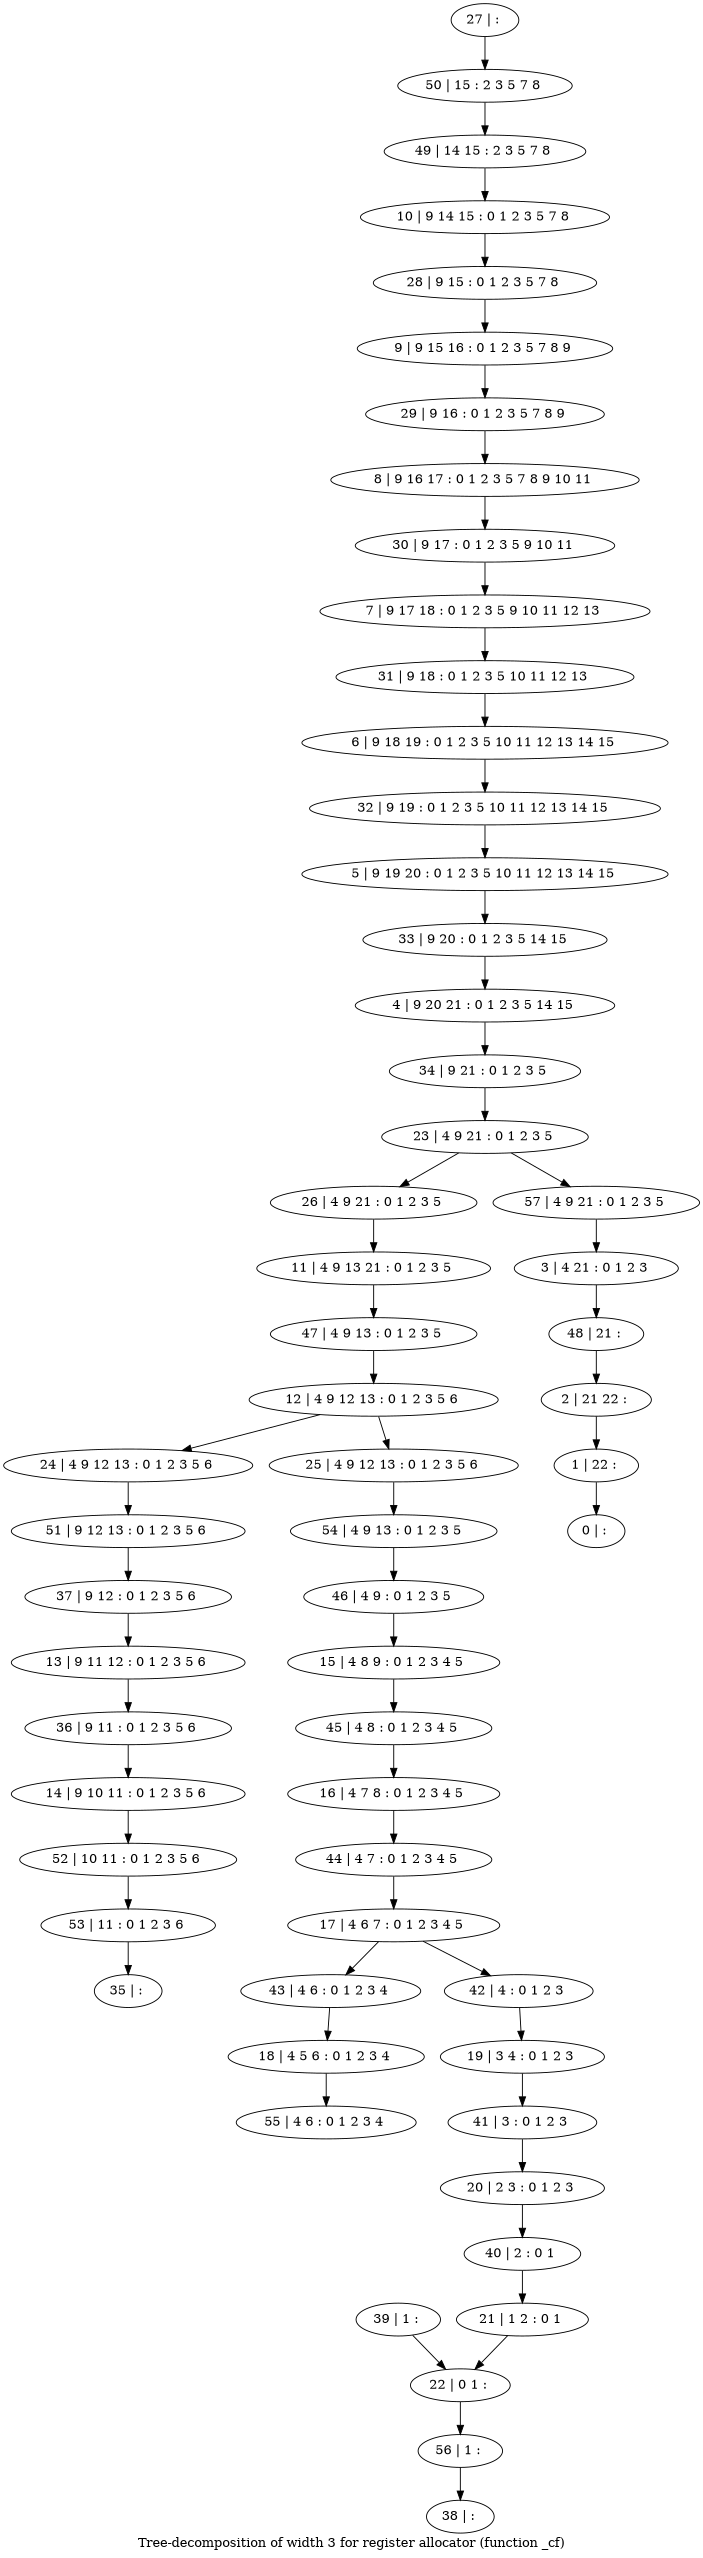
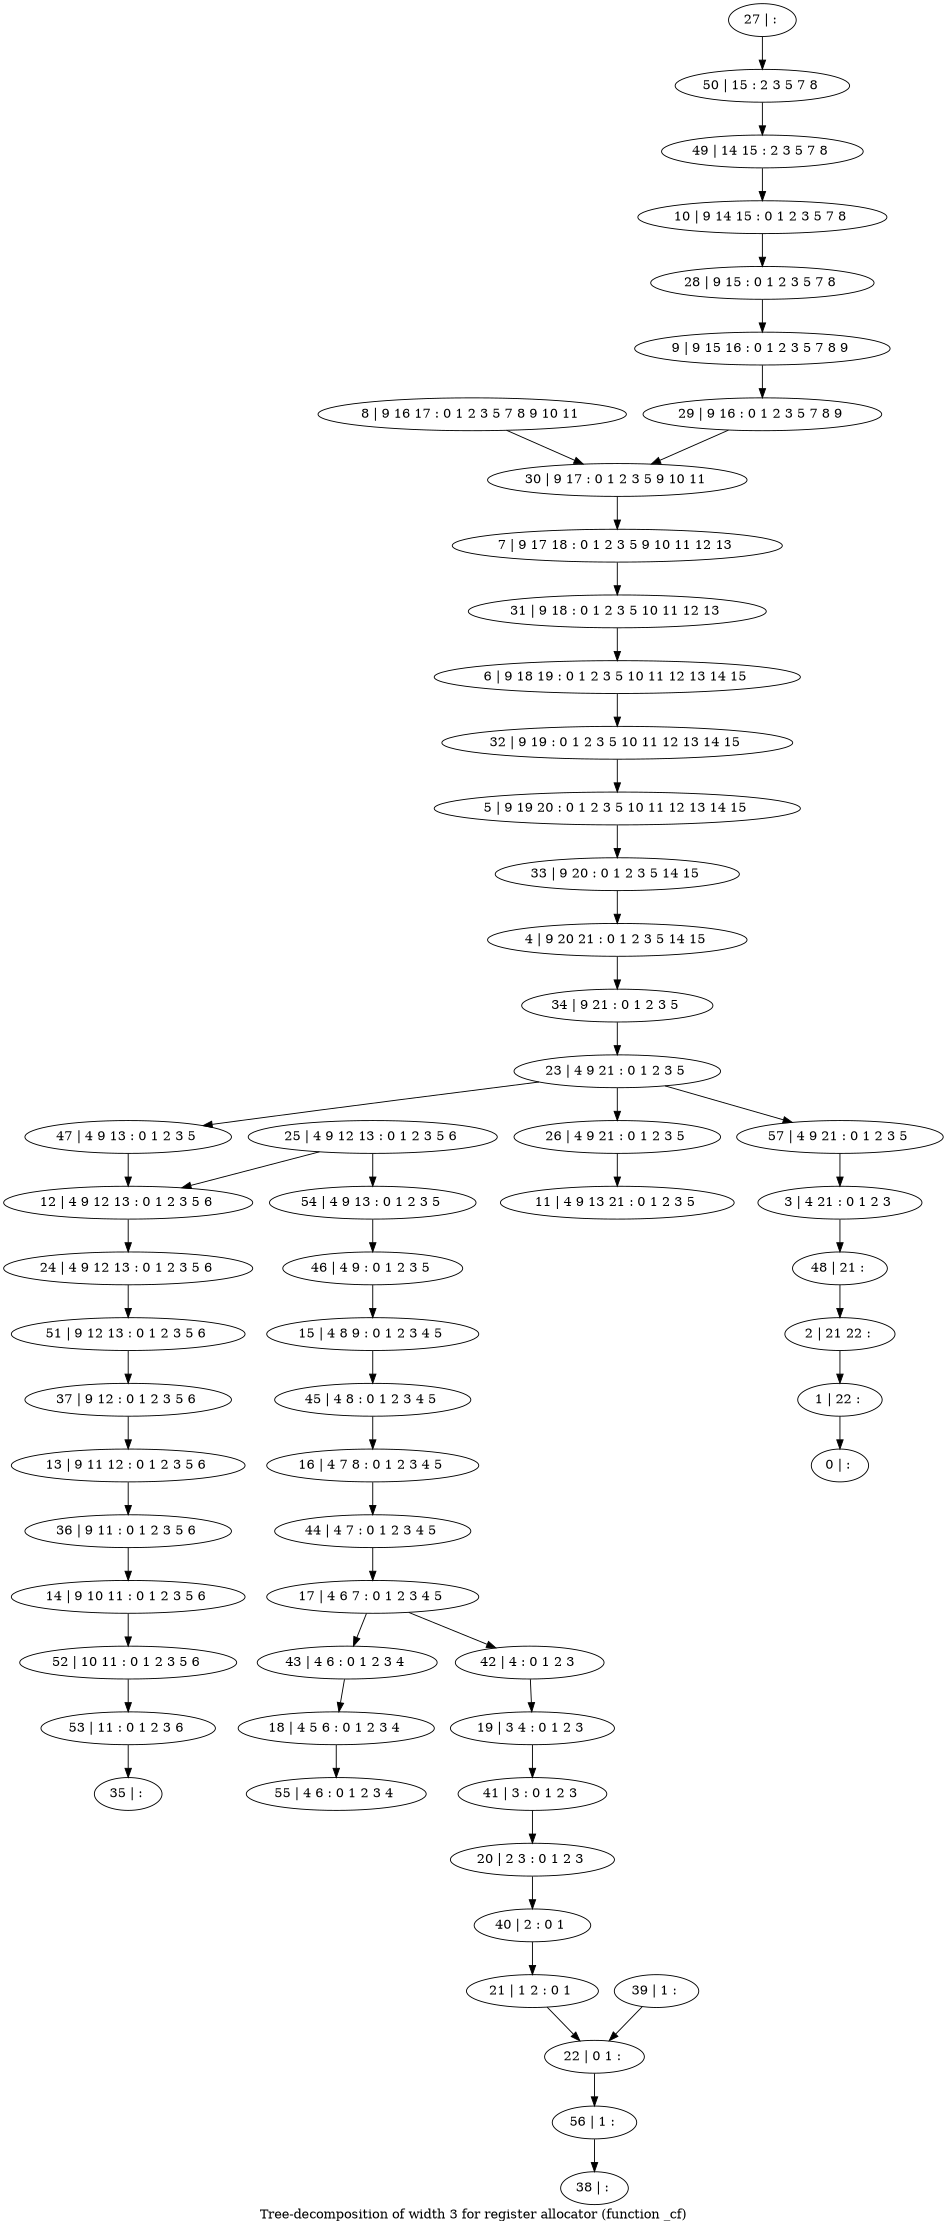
edge "29 | 9 16 : 0 1 2 3 5 7 8 9" -> "8 | 9 16 17 : 0 1 2 3 5 7 8 9 10 11": now "29 | 9 16 : 0 1 2 3 5 7 8 9" -> "30 | 9 17 : 0 1 2 3 5 9 10 11"
edge "11 | 4 9 13 21 : 0 1 2 3 5" -> "47 | 4 9 13 : 0 1 2 3 5": now "23 | 4 9 21 : 0 1 2 3 5" -> "47 | 4 9 13 : 0 1 2 3 5"
edge "12 | 4 9 12 13 : 0 1 2 3 5 6" -> "25 | 4 9 12 13 : 0 1 2 3 5 6": reversed
